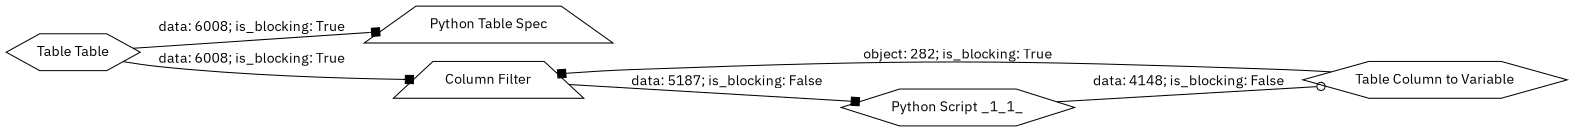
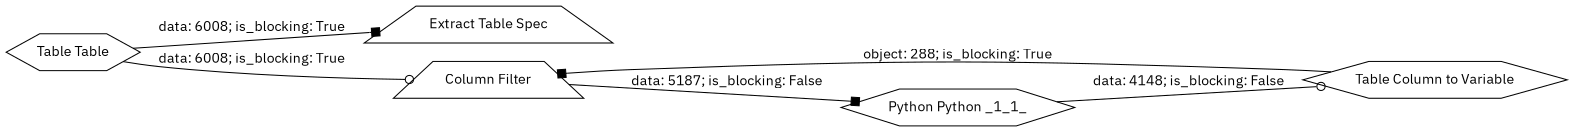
node "Python Table Spec": label "Python Table Spec" -> "Extract Table Spec"
edge "Table Column to Variable" -> "Column Filter": label "object: 282; is_blocking: True" -> "object: 288; is_blocking: True"
edge "Table Table" -> "Column Filter": arrowhead box -> odot
node "Python Script _1_1_": label "Python Script _1_1_" -> "Python Python _1_1_"
